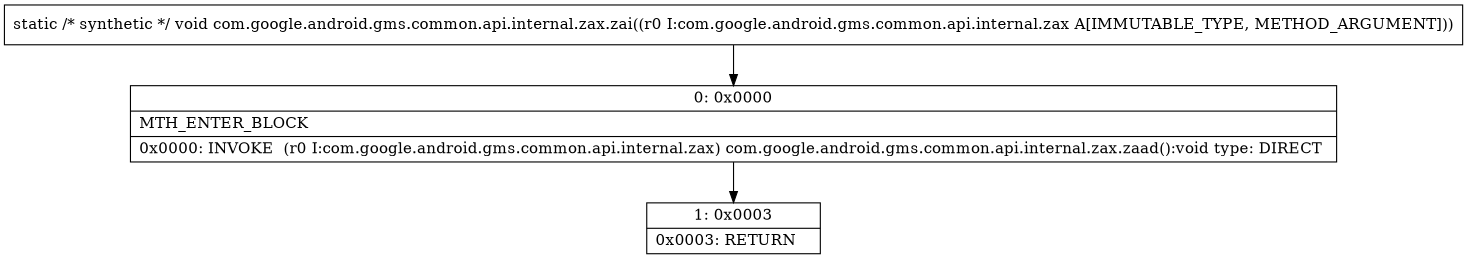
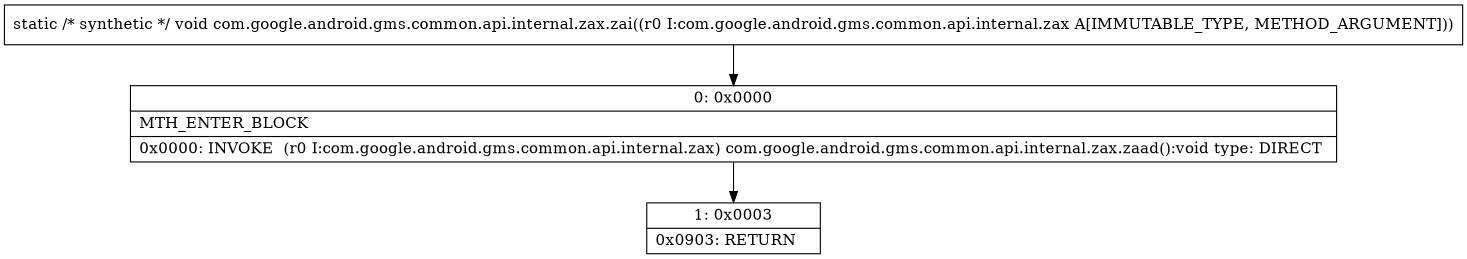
node "1: 0x0003": text "0x0003: RETURN" -> "0x0903: RETURN"
